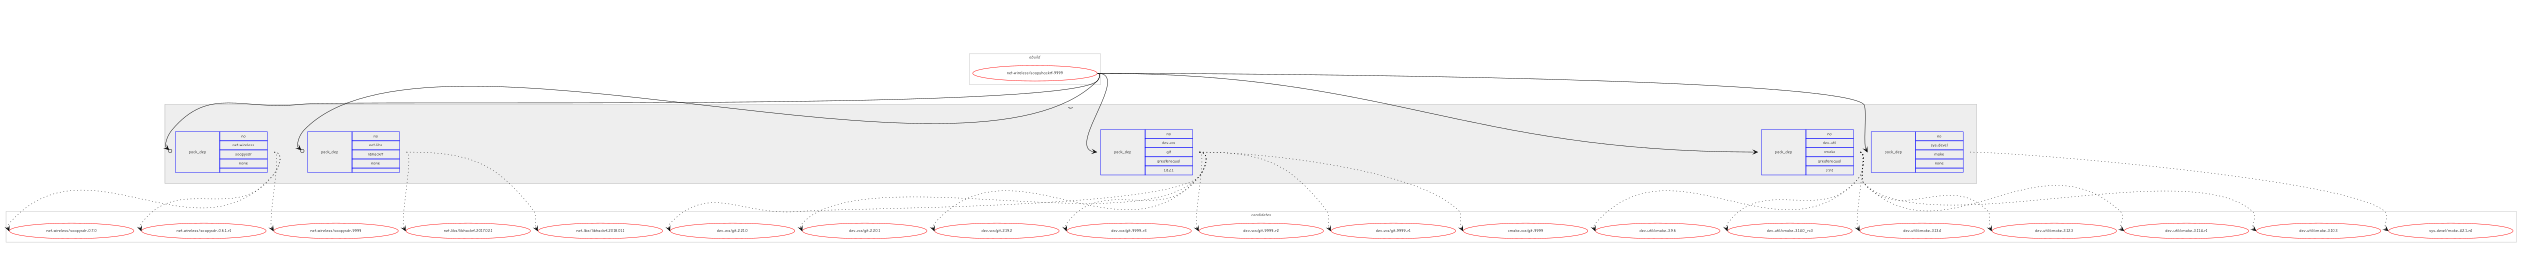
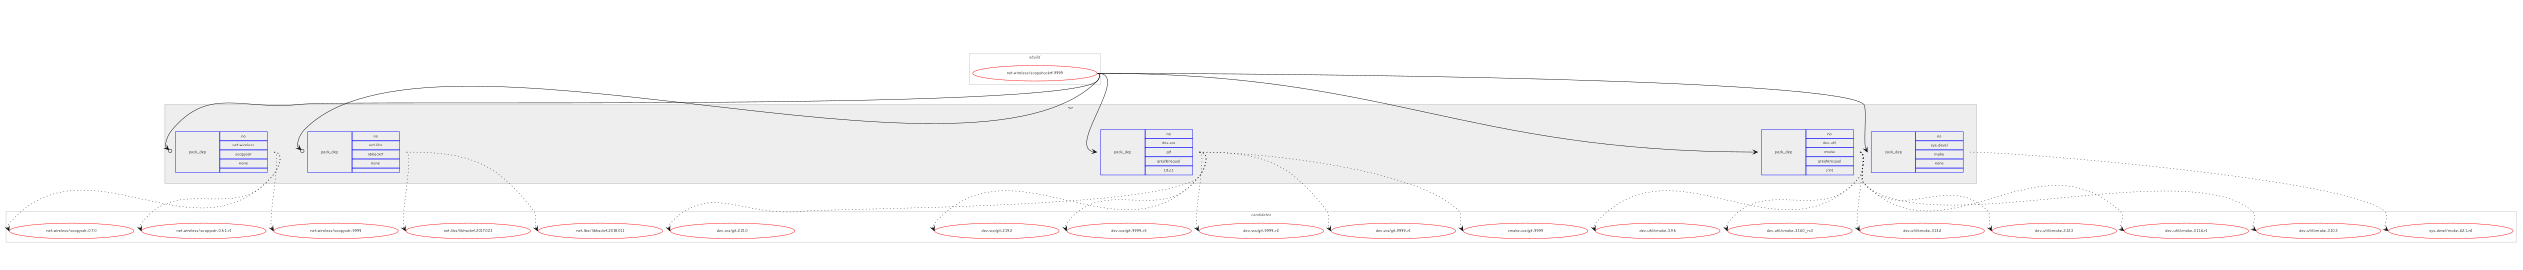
node "dev-vcs/git-2.20.1": removed
